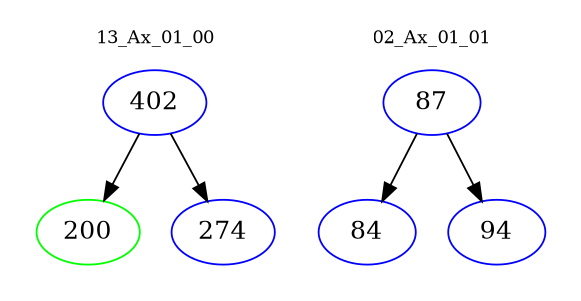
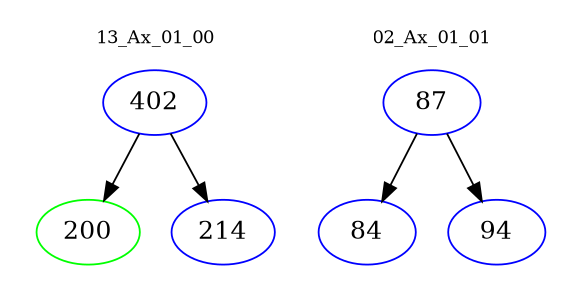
node "274": label "274" -> "214"
